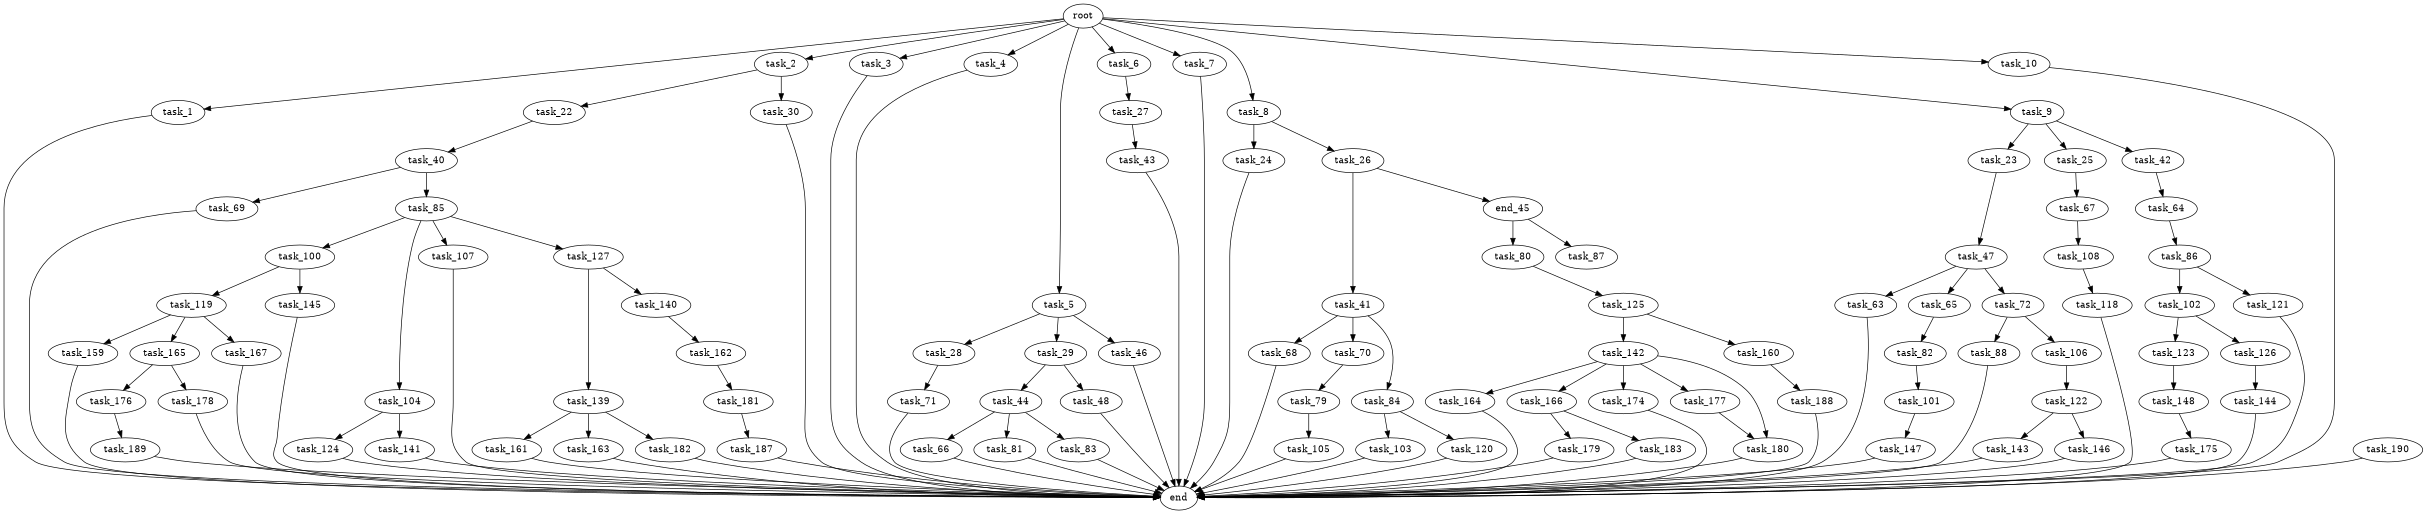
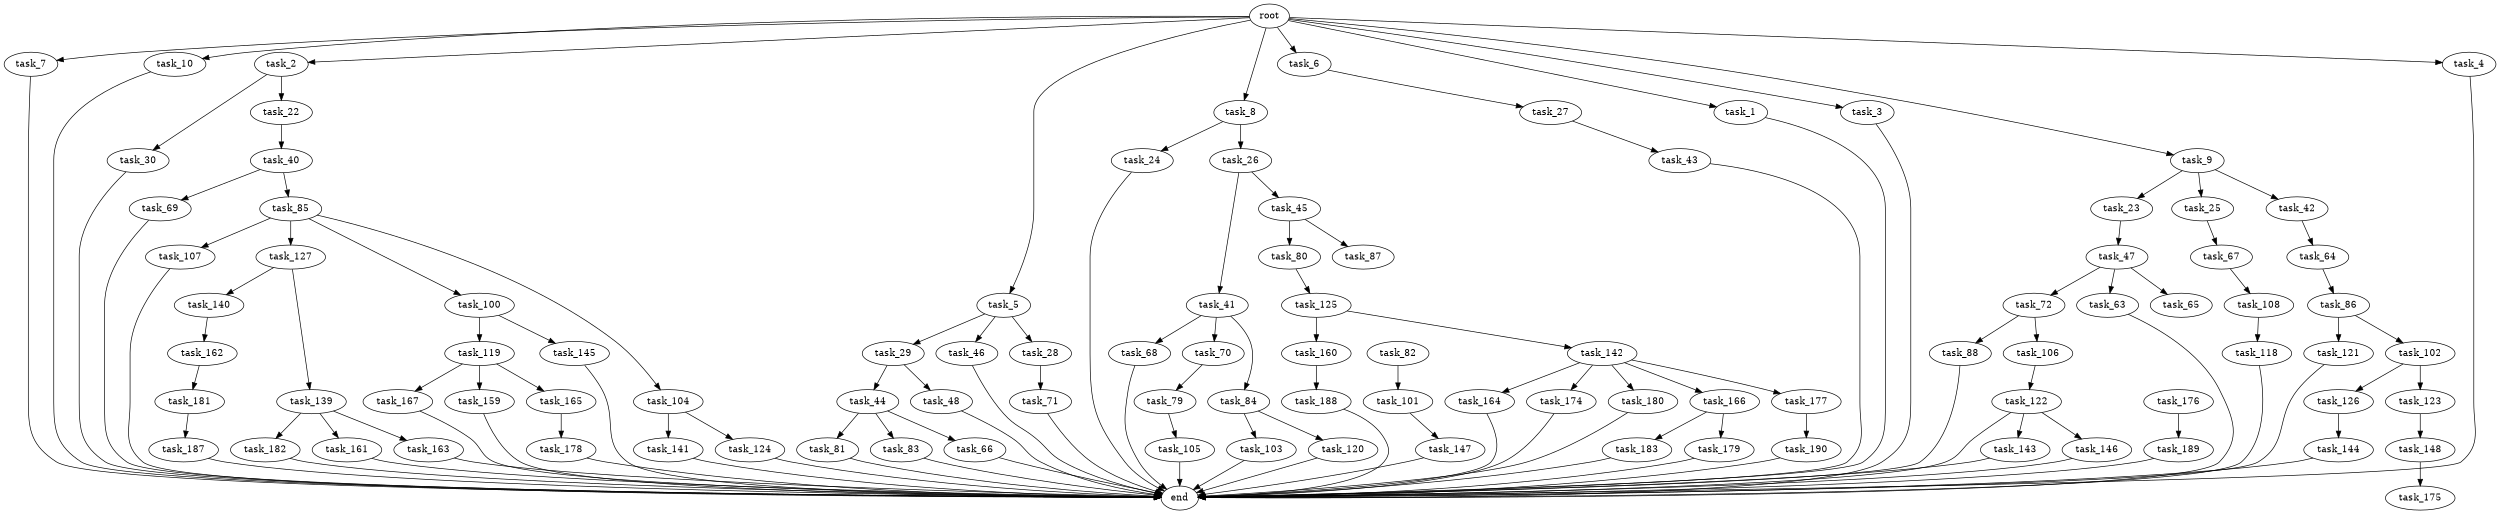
node "end_45": label "end_45" -> "task_45"
edge "task_65" -> "task_82": removed
edge "task_165" -> "task_176": removed
edge "task_177" -> "task_180": now "task_177" -> "task_190"
edge "task_175" -> "end": now "task_122" -> "end"
